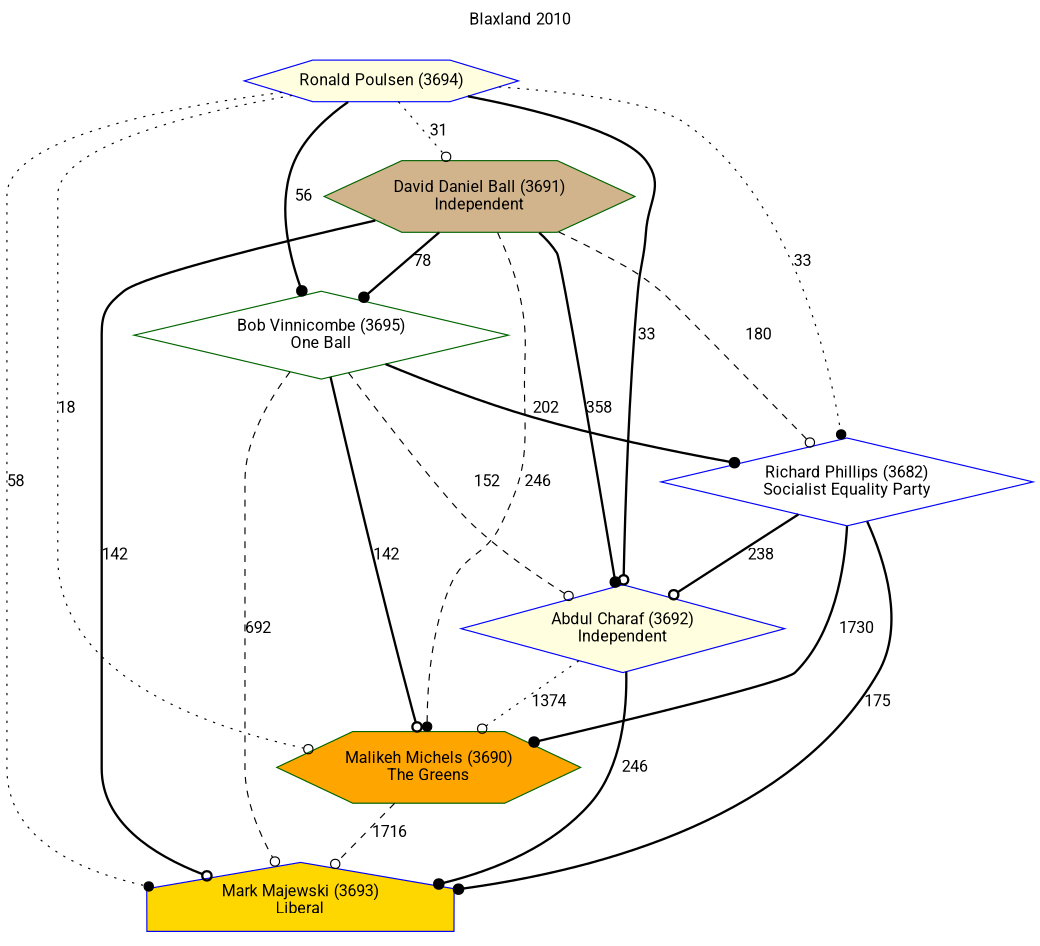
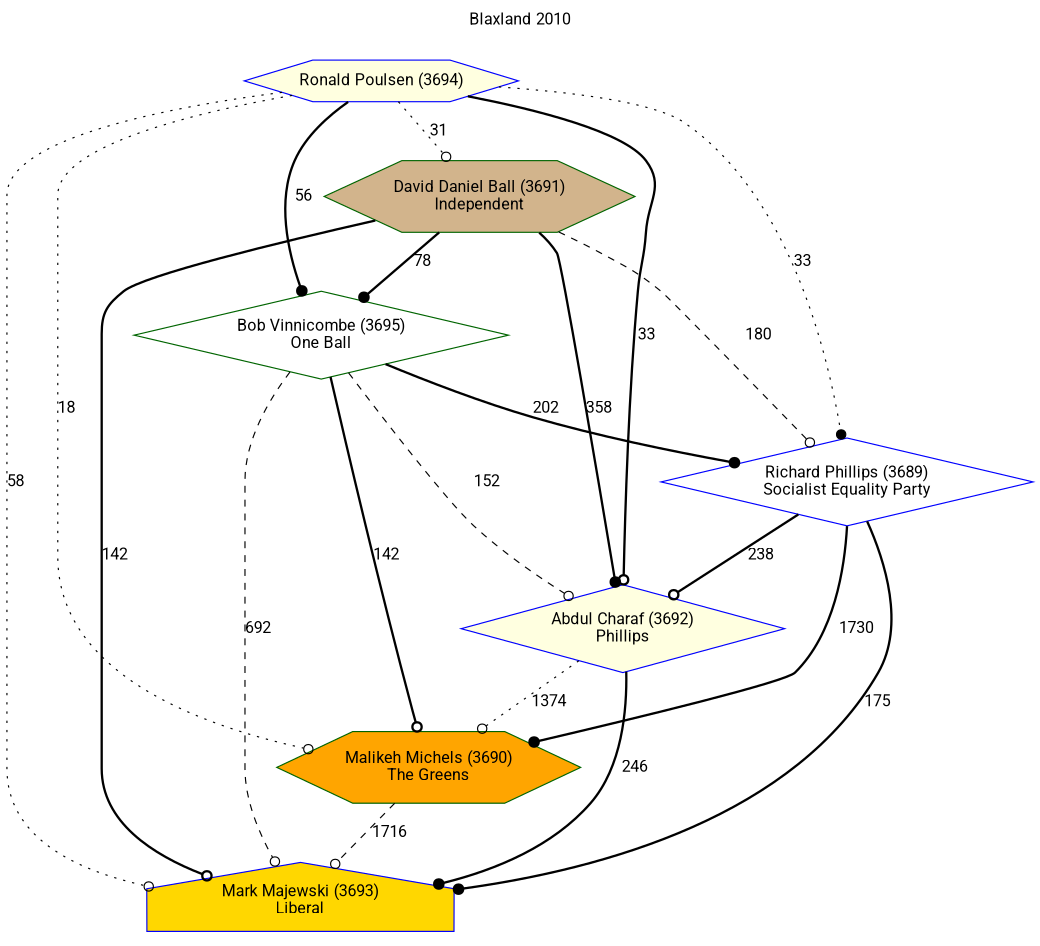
edge "Ronald Poulsen (3694)" -> "Mark Majewski (3693) Liberal": arrowhead dot -> odot
node "Richard Phillips (3682) Socialist Equality Party": label "Richard Phillips (3682) Socialist Equality Party" -> "Richard Phillips (3689) Socialist Equality Party"
edge "David Daniel Ball (3691) Independent" -> "Malikeh Michels (3690) The Greens": removed, label "246"
node "Abdul Charaf (3692) Independent": label "Abdul Charaf (3692) Independent" -> "Abdul Charaf (3692) Phillips"
